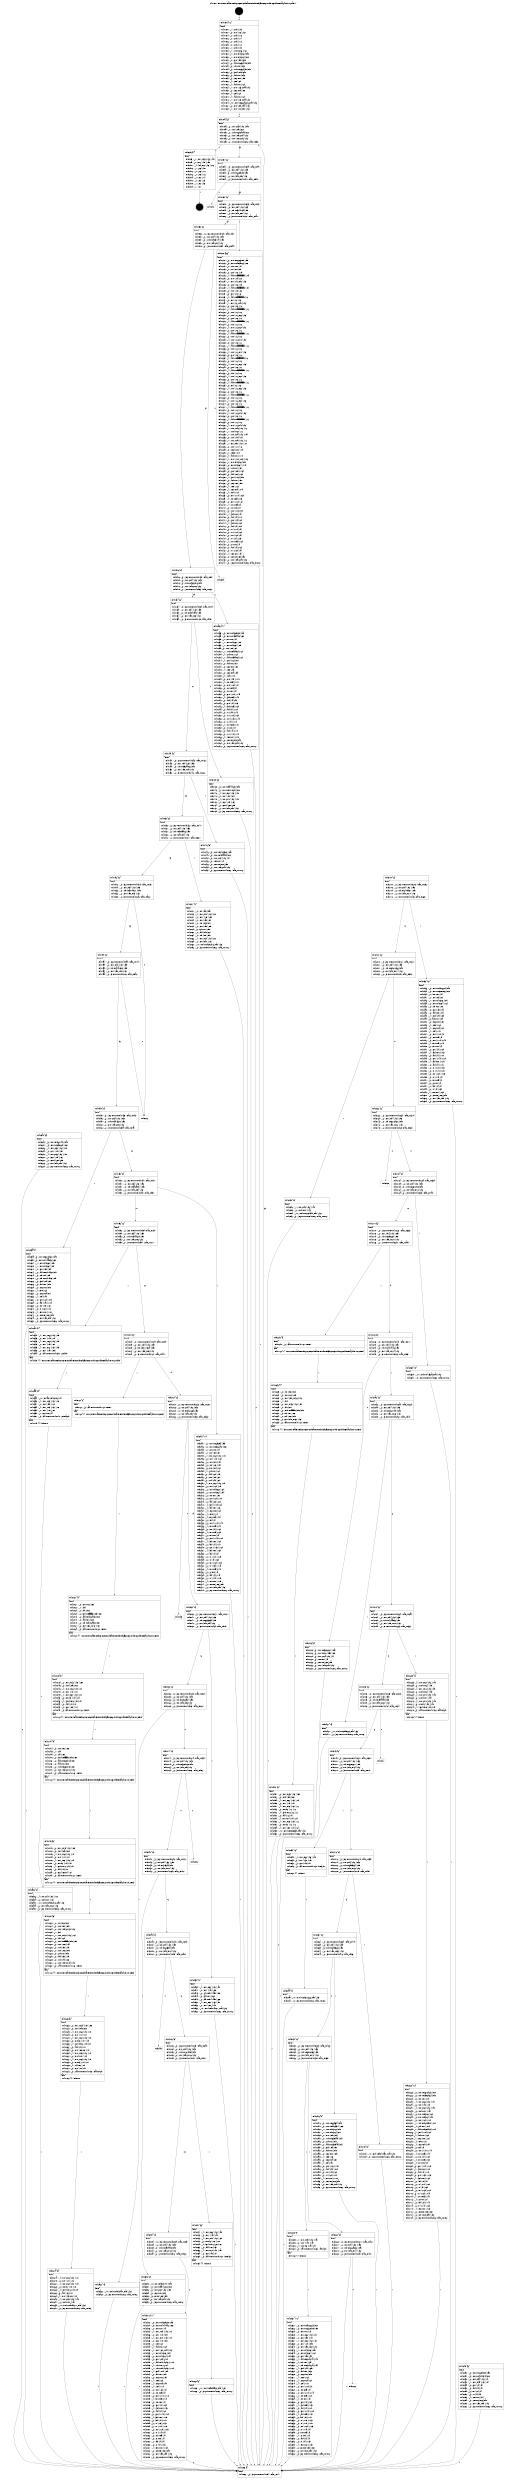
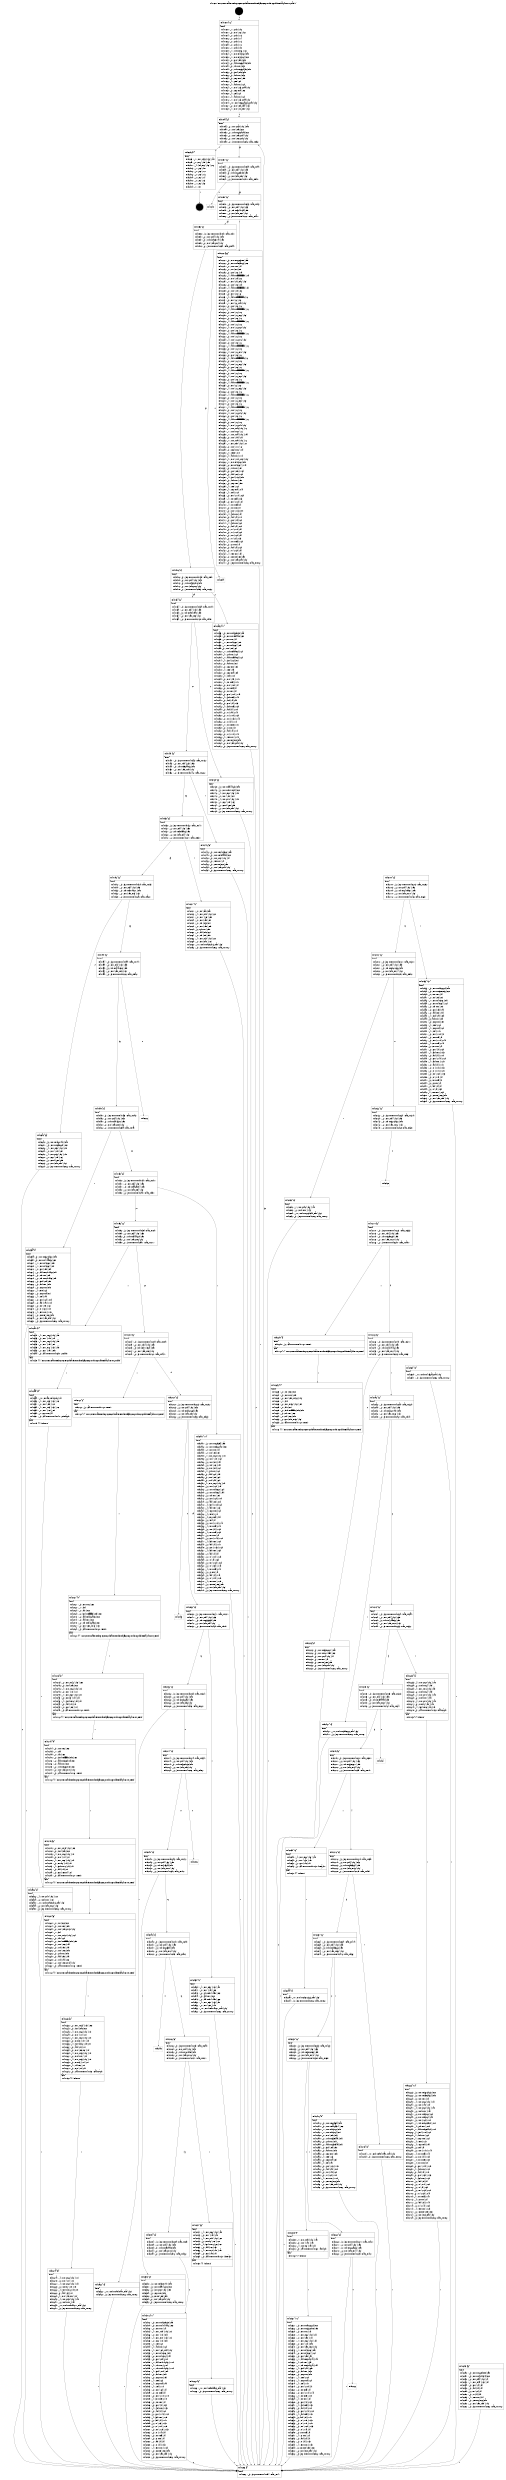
edge "0x401f78 [28]" -> "0x402cc8": now "0x401f78 [28]" -> "0x4028ac [36]"
node "0x402154 [28]": removed
node "0x402901 [60]": removed
